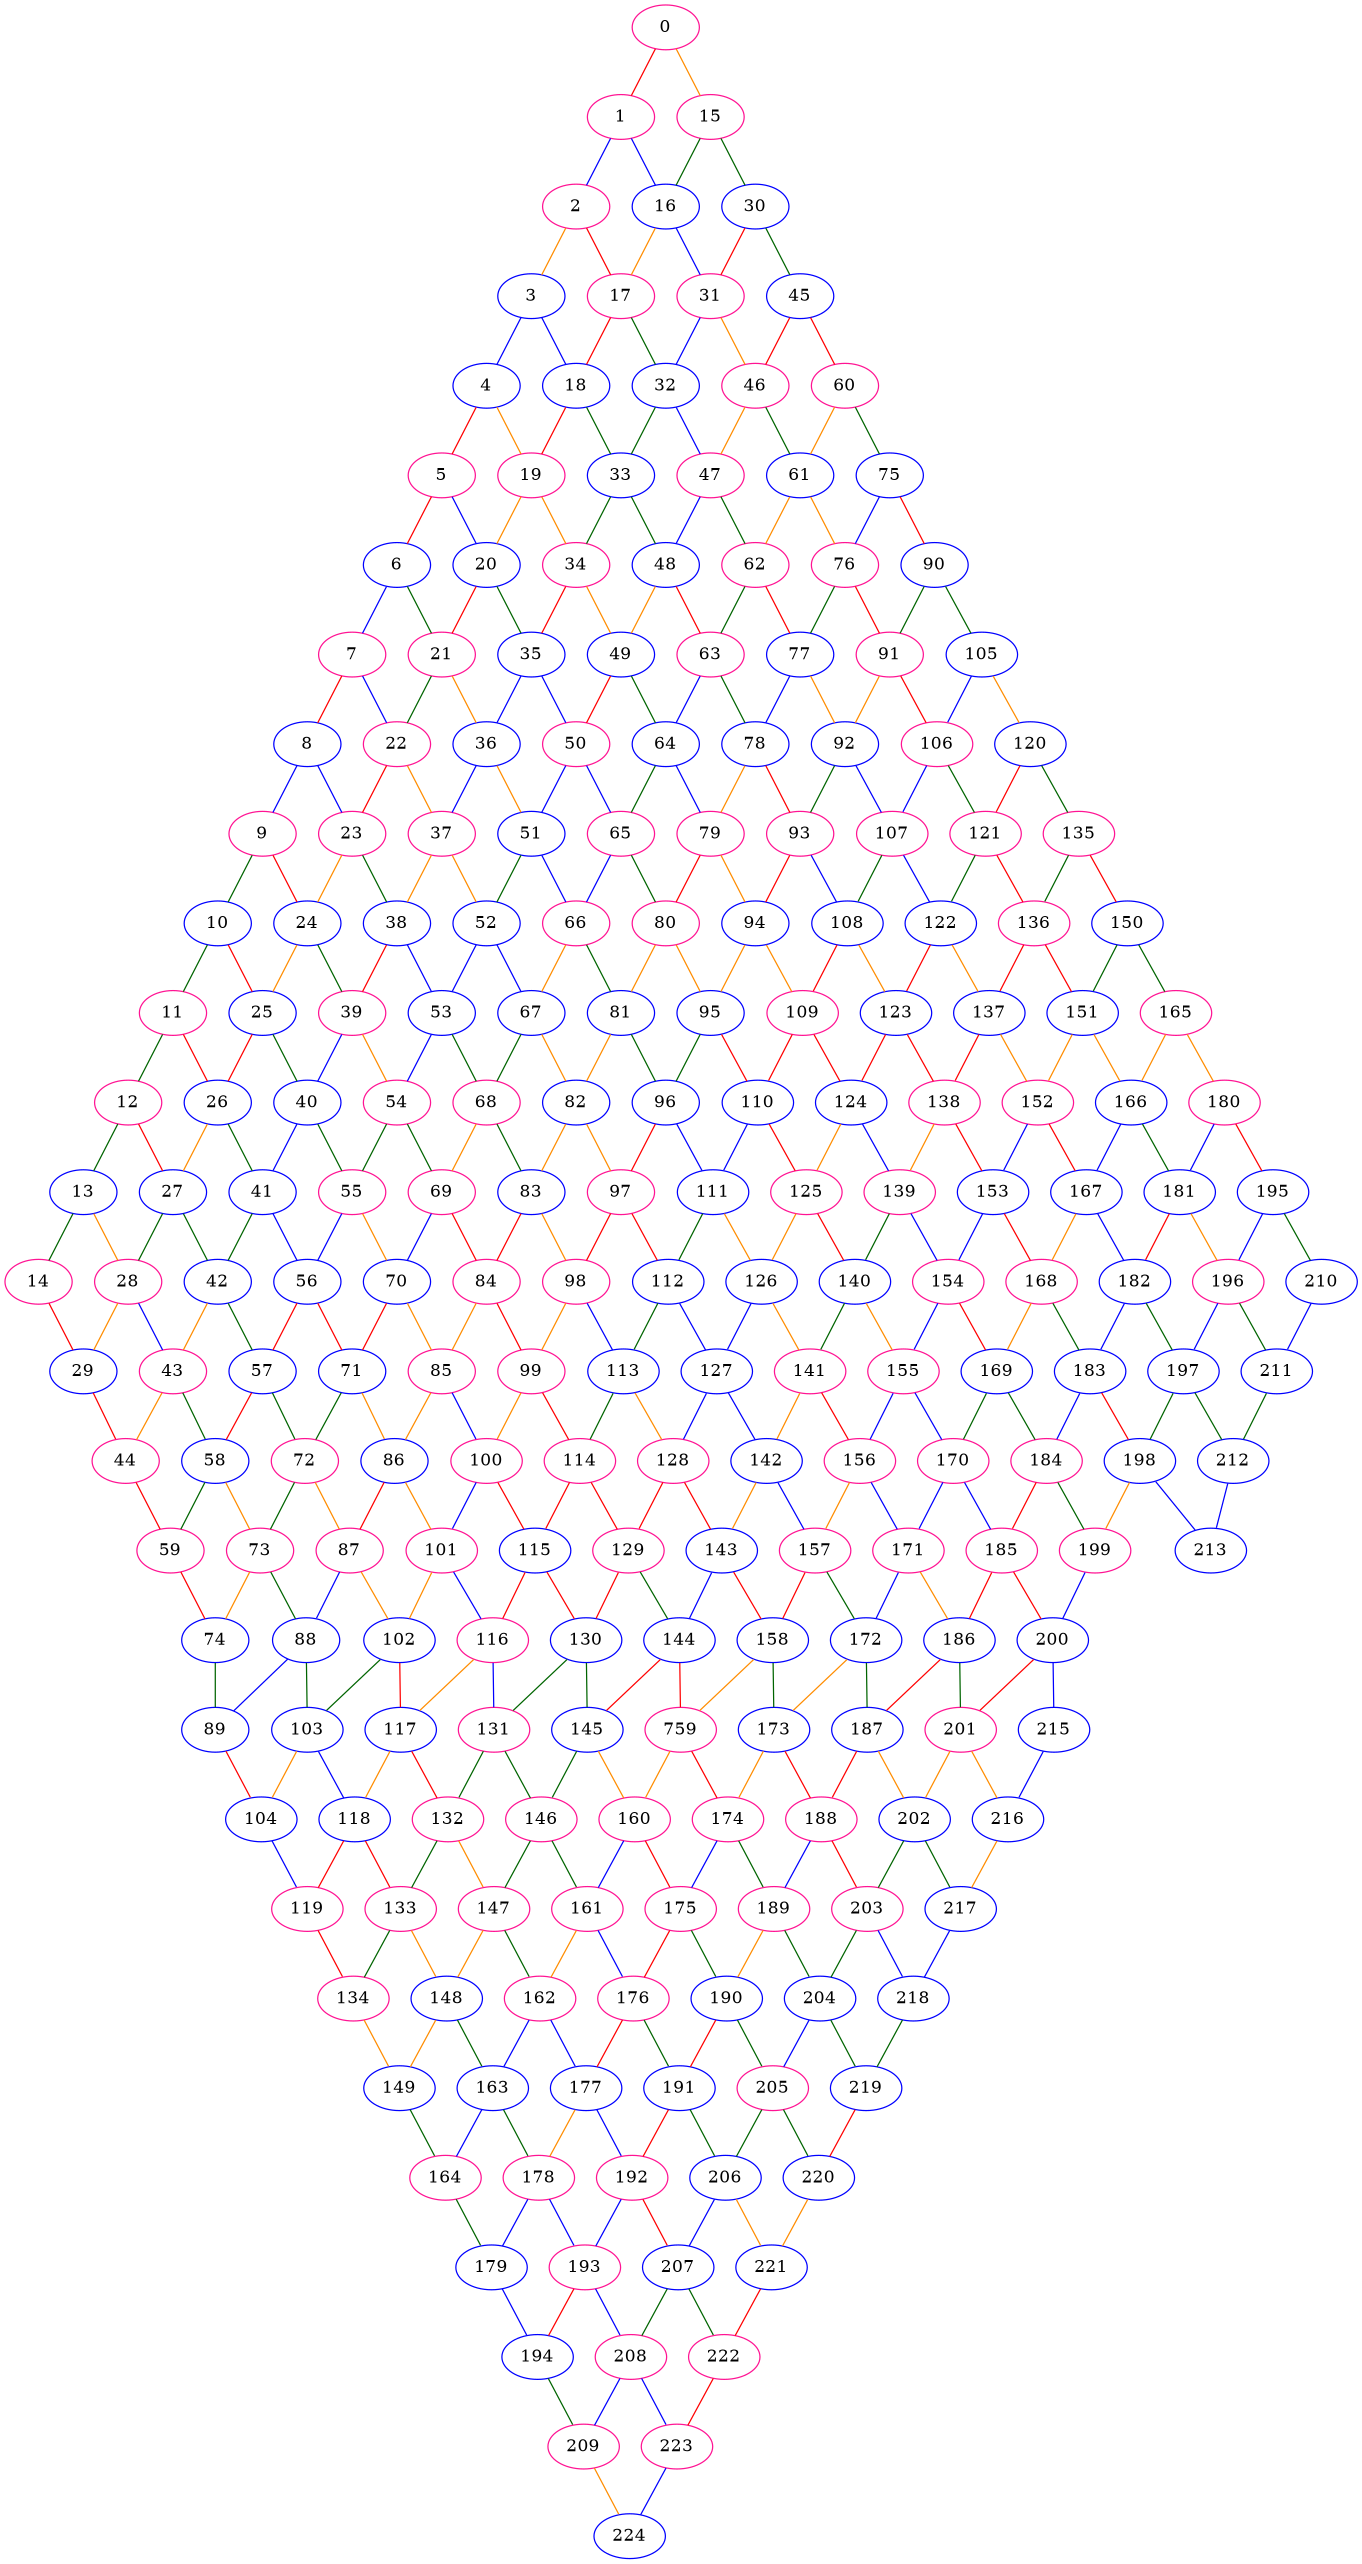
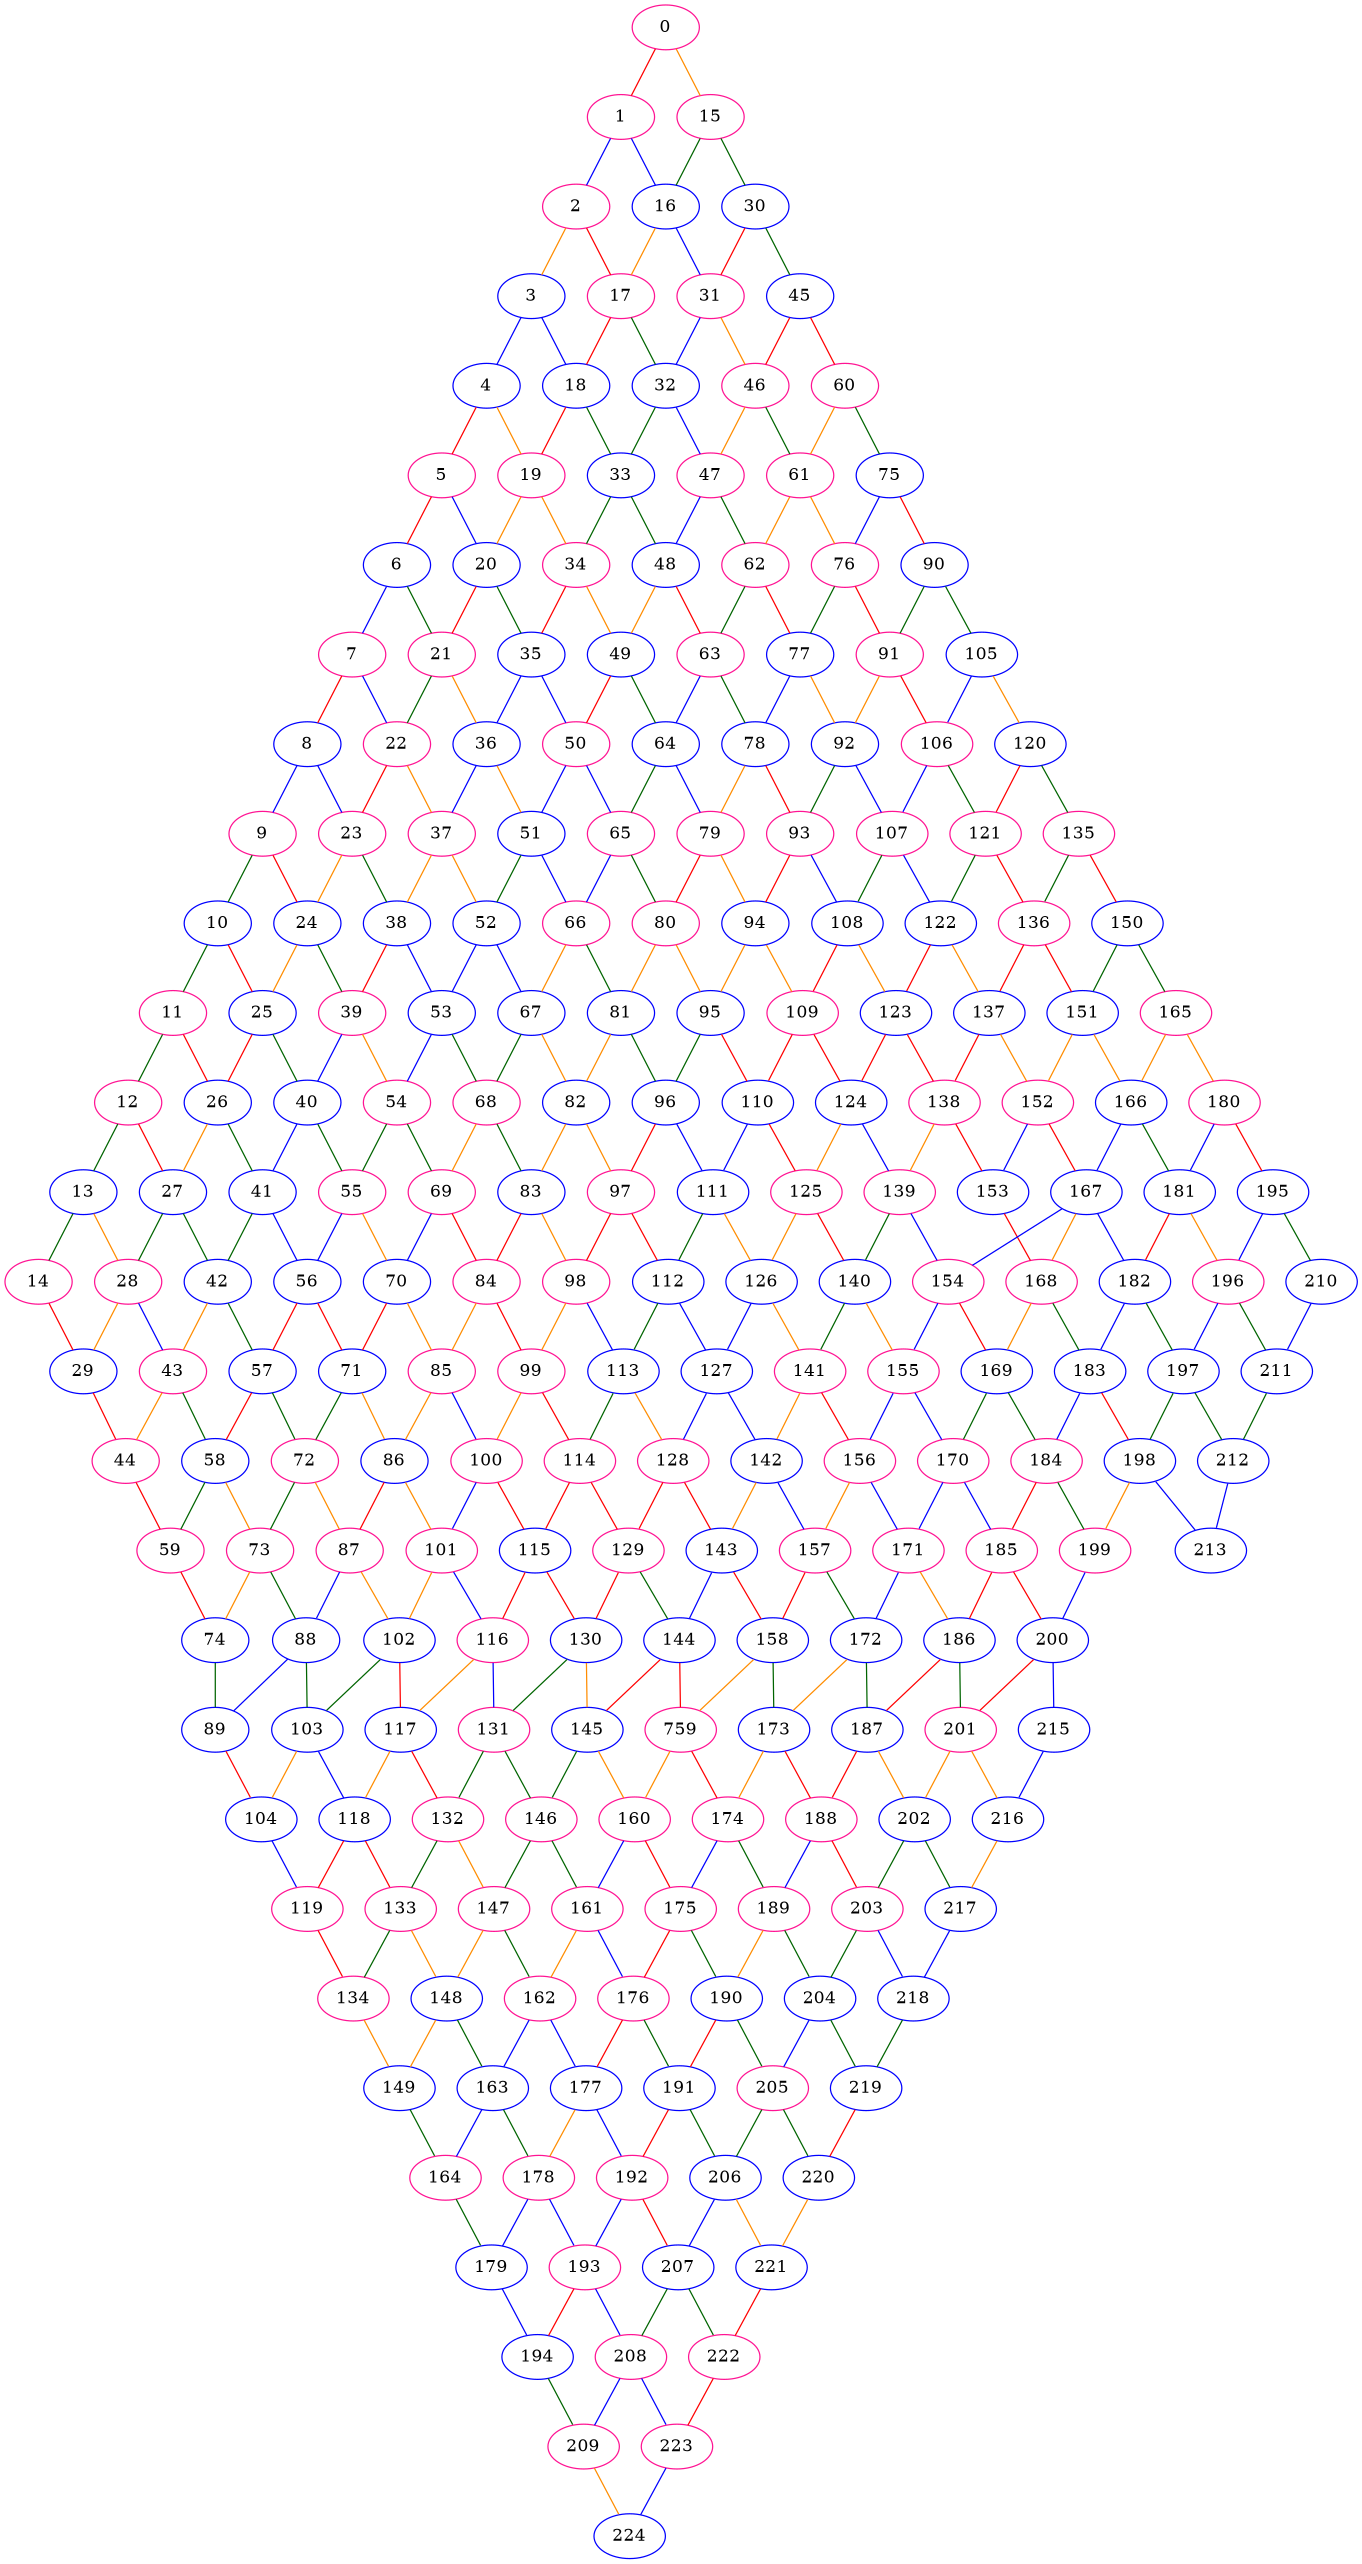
node "61": color blue -> deeppink
edge "153" -- "154": now "167" -- "154"
edge "130" -- "145": color darkgreen -> darkorange
